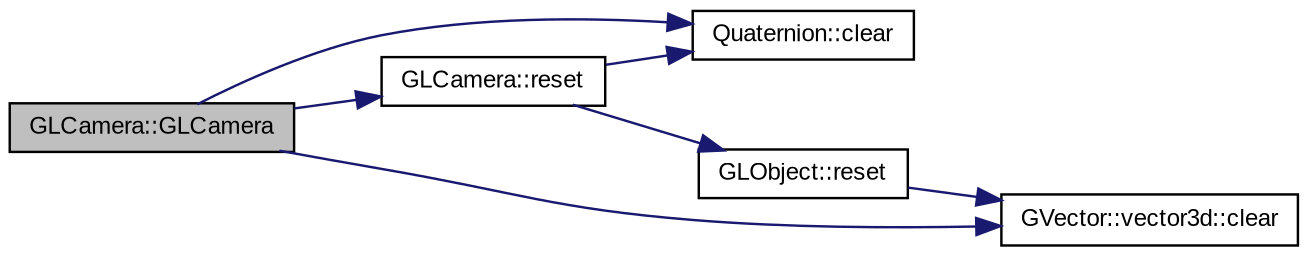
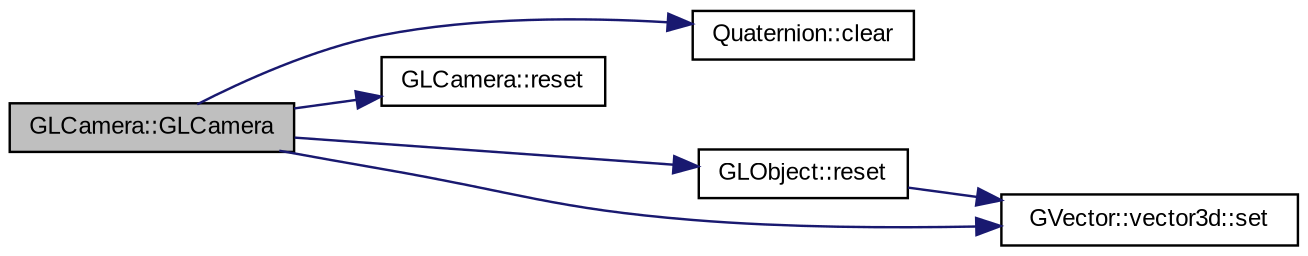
edge "GLCamera::reset" -> "Quaternion::clear": removed
edge "GLCamera::reset" -> "GLObject::reset": now "GLCamera::GLCamera" -> "GLObject::reset"
node "GVector::vector3d::clear": label "GVector::vector3d::clear" -> "GVector::vector3d::set"
